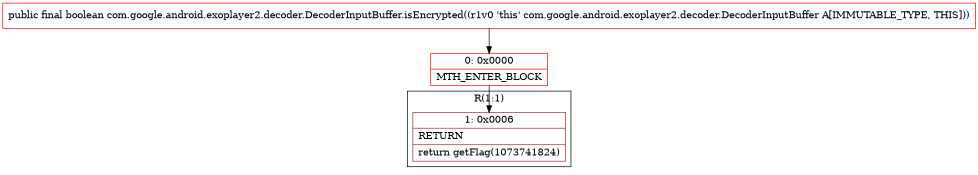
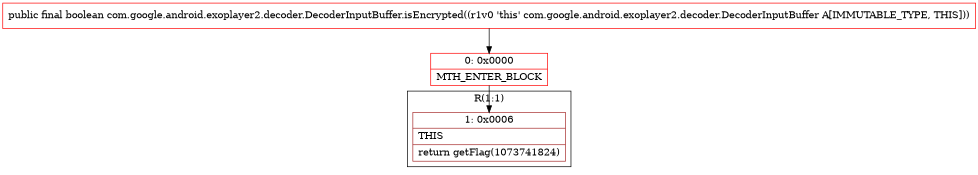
node "1: 0x0006": text "RETURN" -> "THIS"
